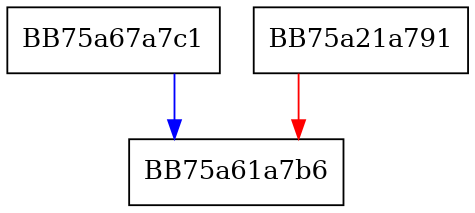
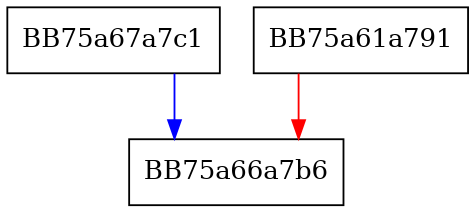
node "BB75a21a791": label "BB75a21a791" -> "BB75a61a791"
node "BB75a61a7b6": label "BB75a61a7b6" -> "BB75a66a7b6"
